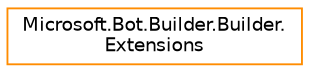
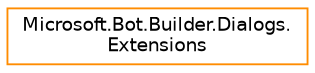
node "Microsoft.Bot.Builder.Builder. Extensions": label "Microsoft.Bot.Builder.Builder. Extensions" -> "Microsoft.Bot.Builder.Dialogs. Extensions"
